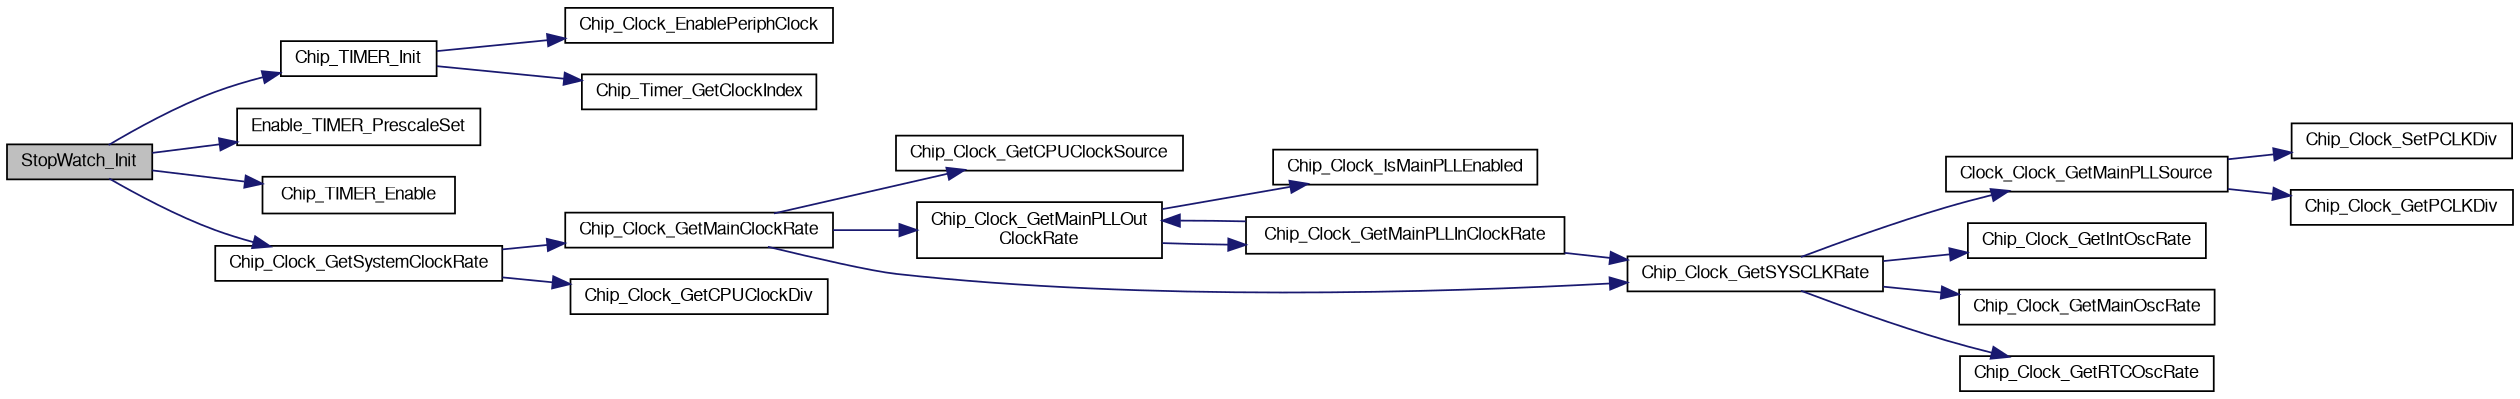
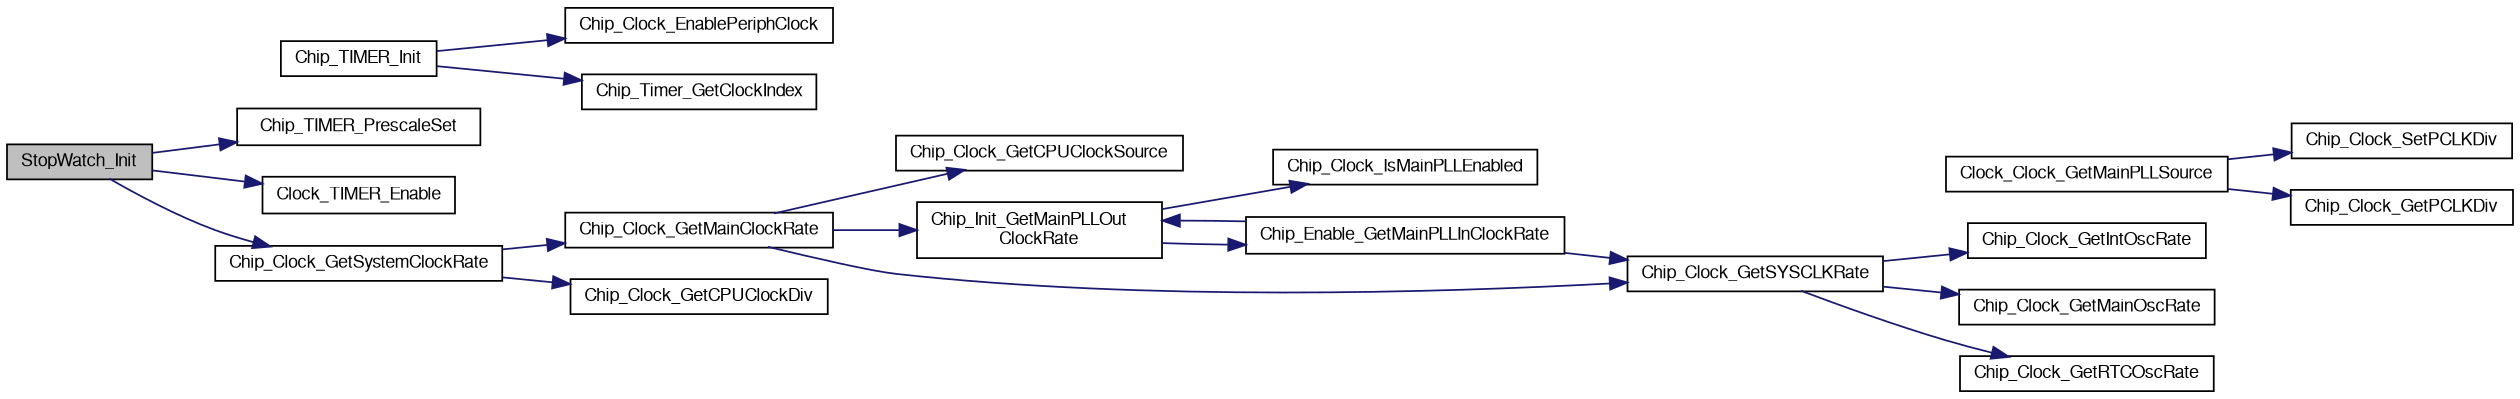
edge "StopWatch_Init" -> "Chip_TIMER_Init": removed
node "Enable_TIMER_PrescaleSet": label "Enable_TIMER_PrescaleSet" -> "Chip_TIMER_PrescaleSet"
node "Chip_TIMER_Enable": label "Chip_TIMER_Enable" -> "Clock_TIMER_Enable"
edge "Chip_Clock_GetSYSCLKRate" -> "Clock_Clock_GetMainPLLSource": removed
node "Chip_Clock_GetMainPLLOut ClockRate": label "Chip_Clock_GetMainPLLOut ClockRate" -> "Chip_Init_GetMainPLLOut ClockRate"
node "Chip_Clock_GetMainPLLInClockRate": label "Chip_Clock_GetMainPLLInClockRate" -> "Chip_Enable_GetMainPLLInClockRate"
